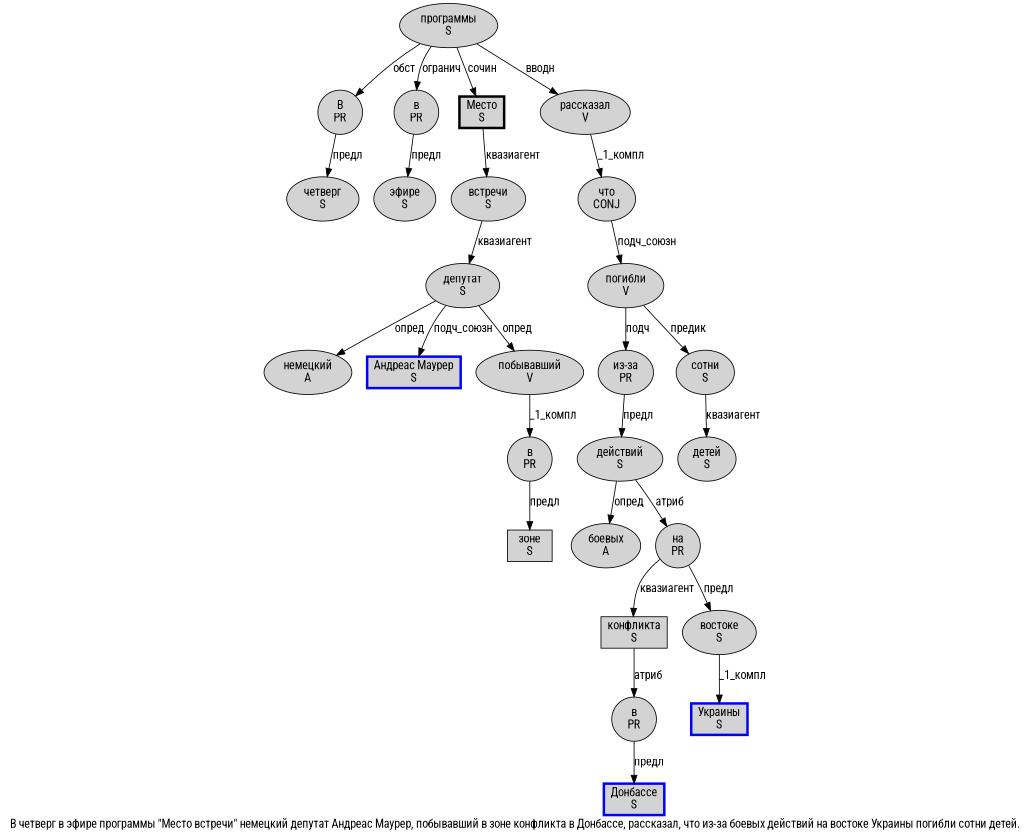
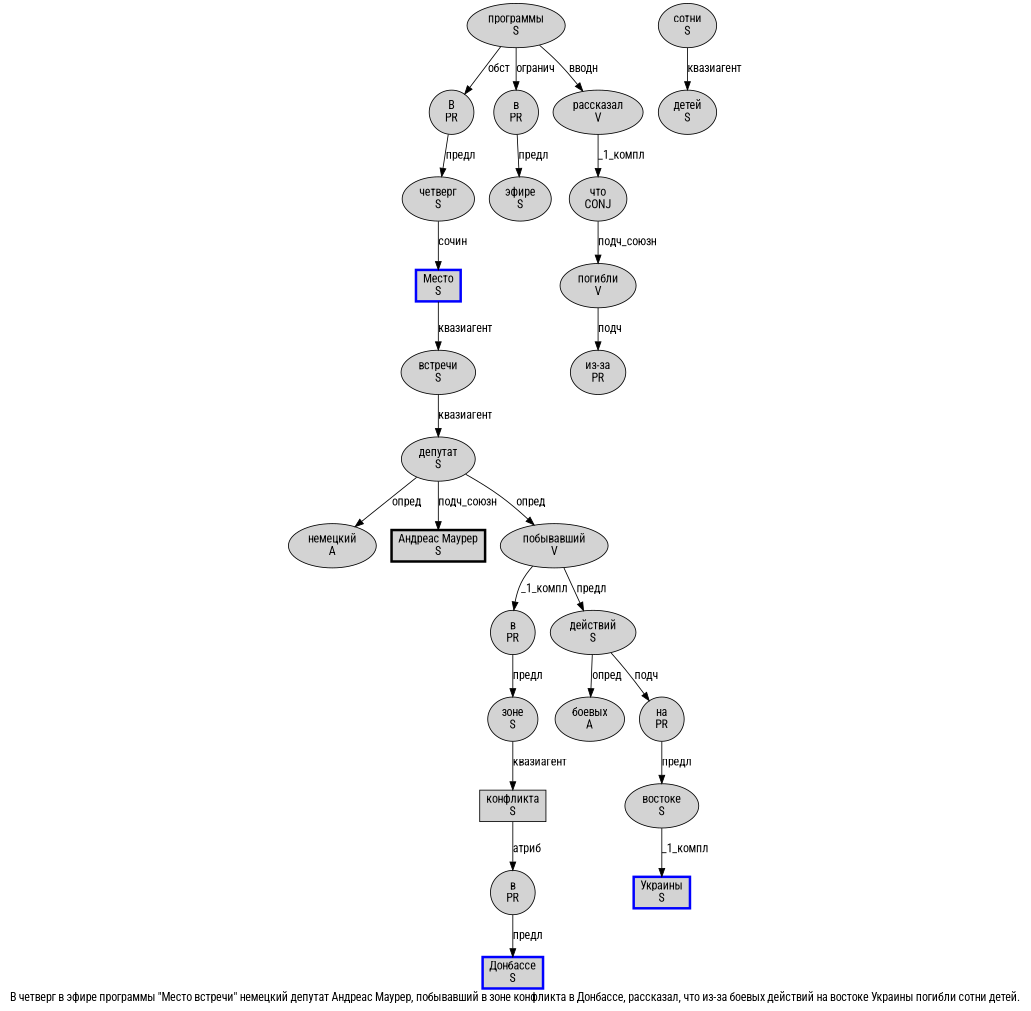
edge "программы S" -> "Место S": now "четверг S" -> "Место S"
node "Место S": color black -> blue
edge "погибли V" -> "сотни S": removed, label "предик"
node "Андреас Маурер S": color blue -> black
edge "из-за PR" -> "действий S": now "побывавший V" -> "действий S"
edge "действий S" -> "на PR": label "атриб" -> "подч"
node "зоне S": shape box -> ellipse
edge "на PR" -> "конфликта S": now "зоне S" -> "конфликта S"
